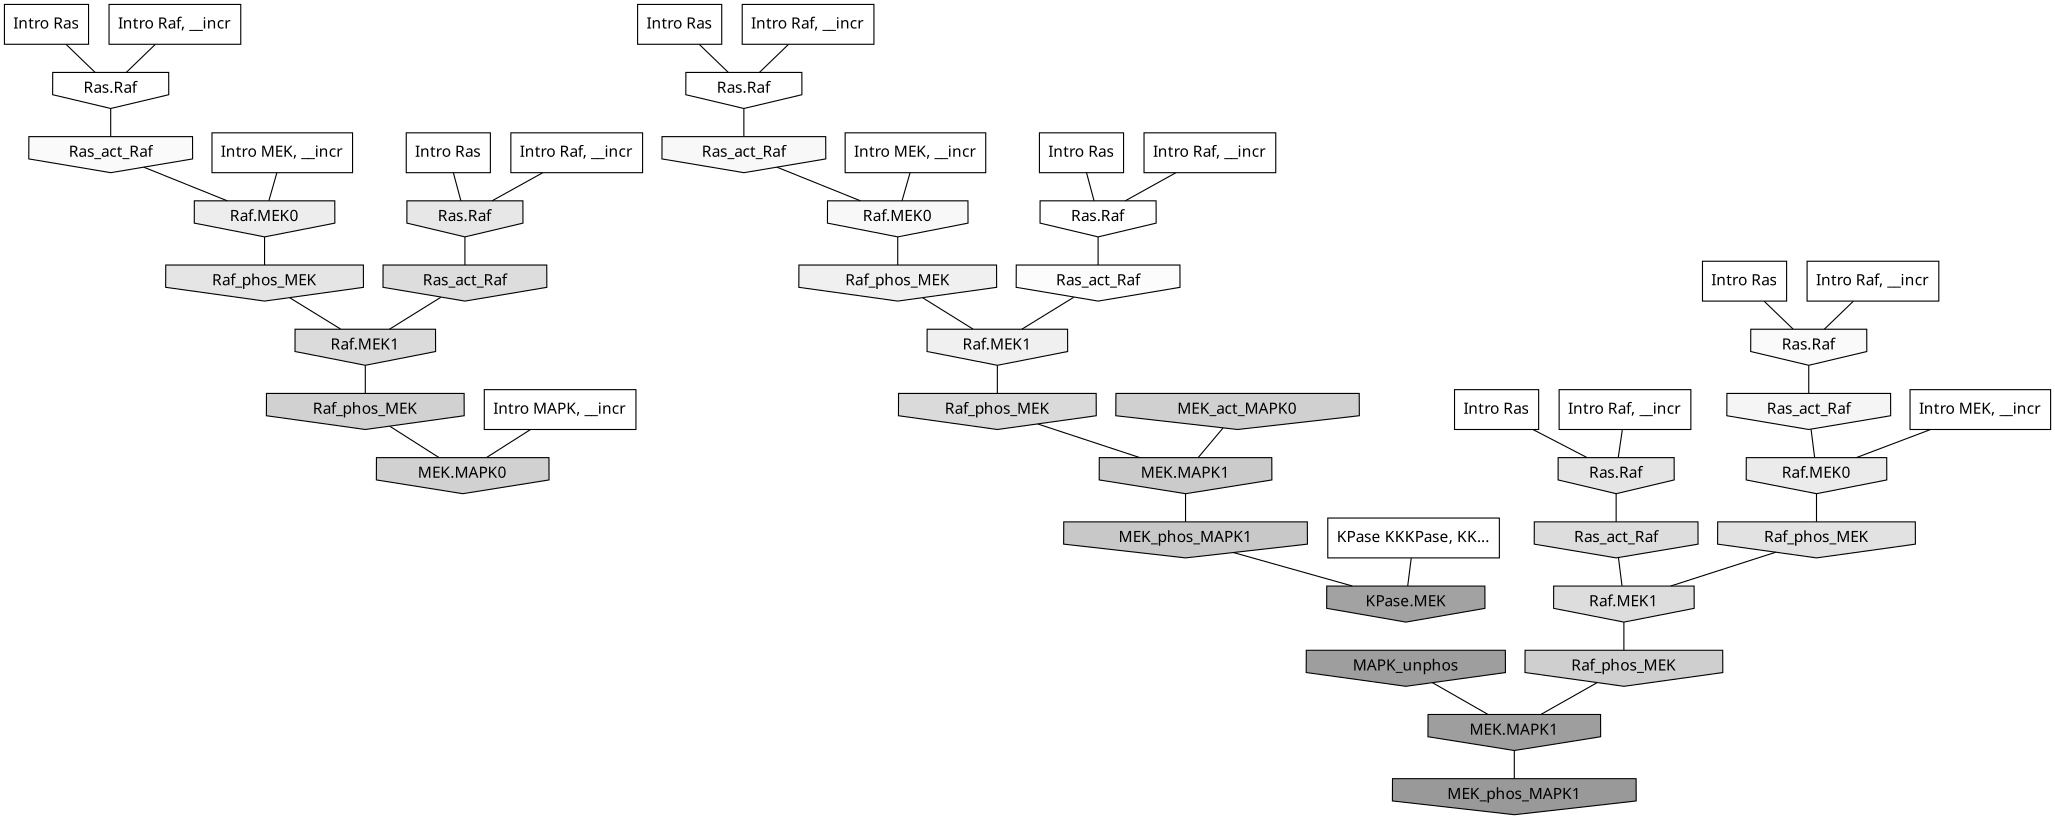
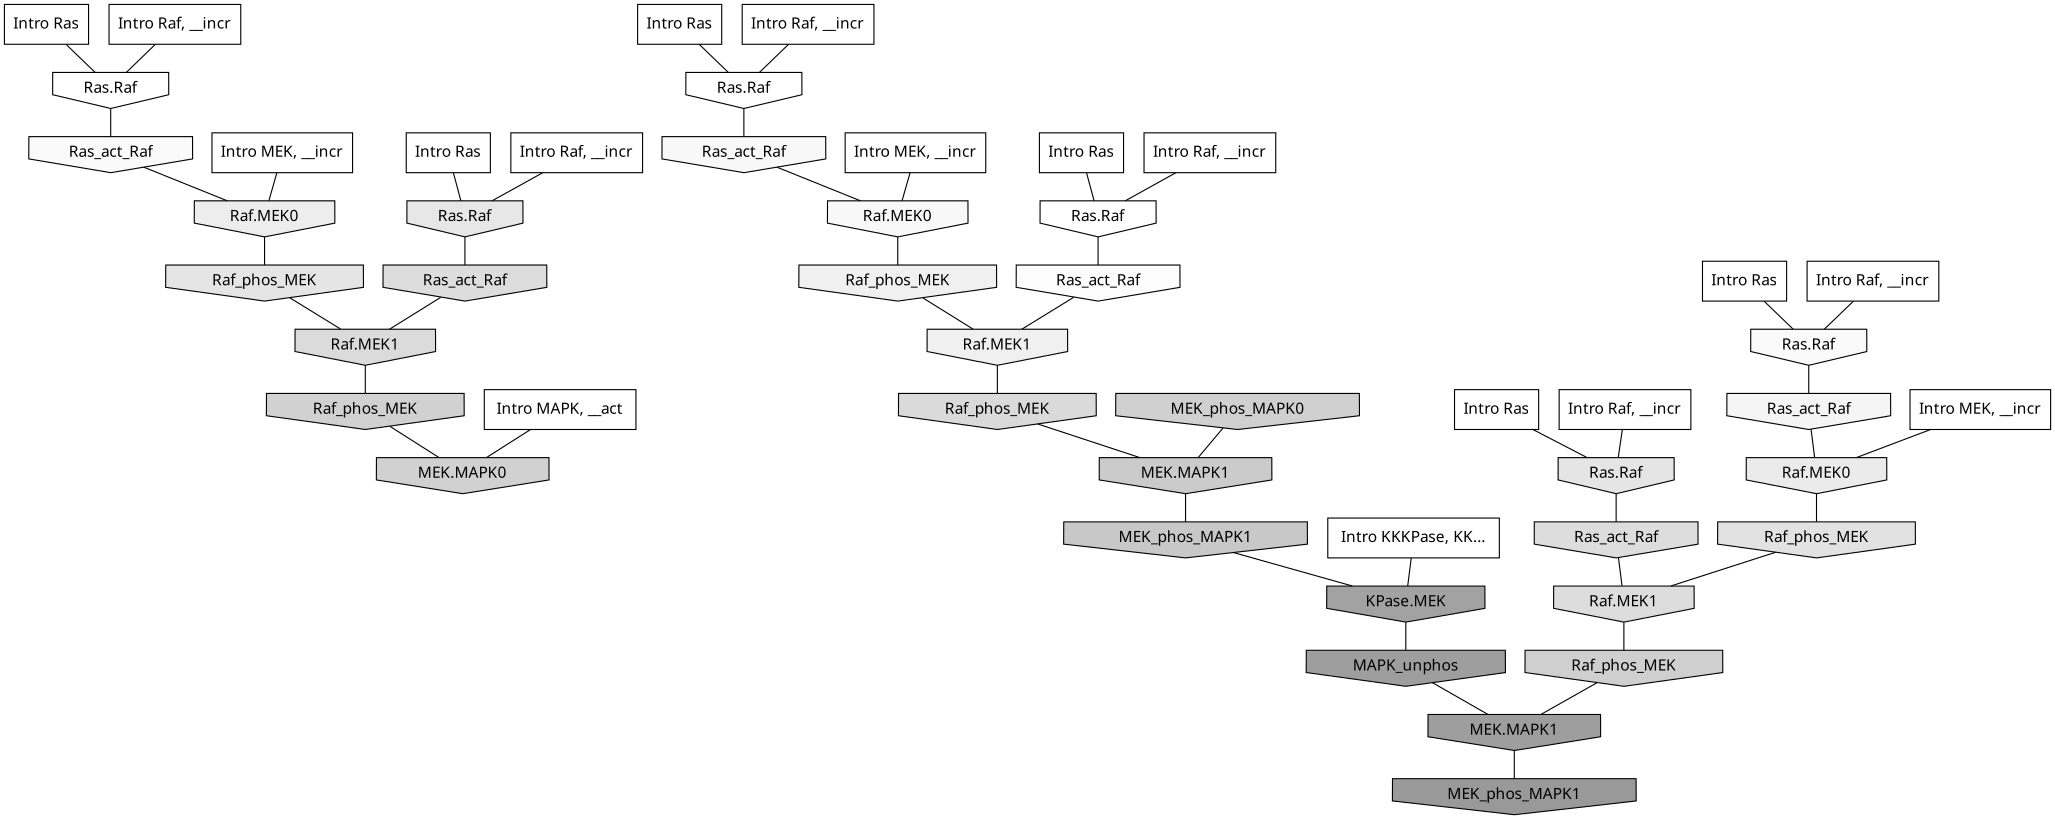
node "Intro MAPK, __incr": label "Intro MAPK, __incr" -> "Intro MAPK, __act"
node "MEK_act_MAPK0": label "MEK_act_MAPK0" -> "MEK_phos_MAPK0"
node "KPase KKKPase, KK...": label "KPase KKKPase, KK..." -> "Intro KKKPase, KK..."
edge "KPase.MEK" -- "MAPK_unphos": added
